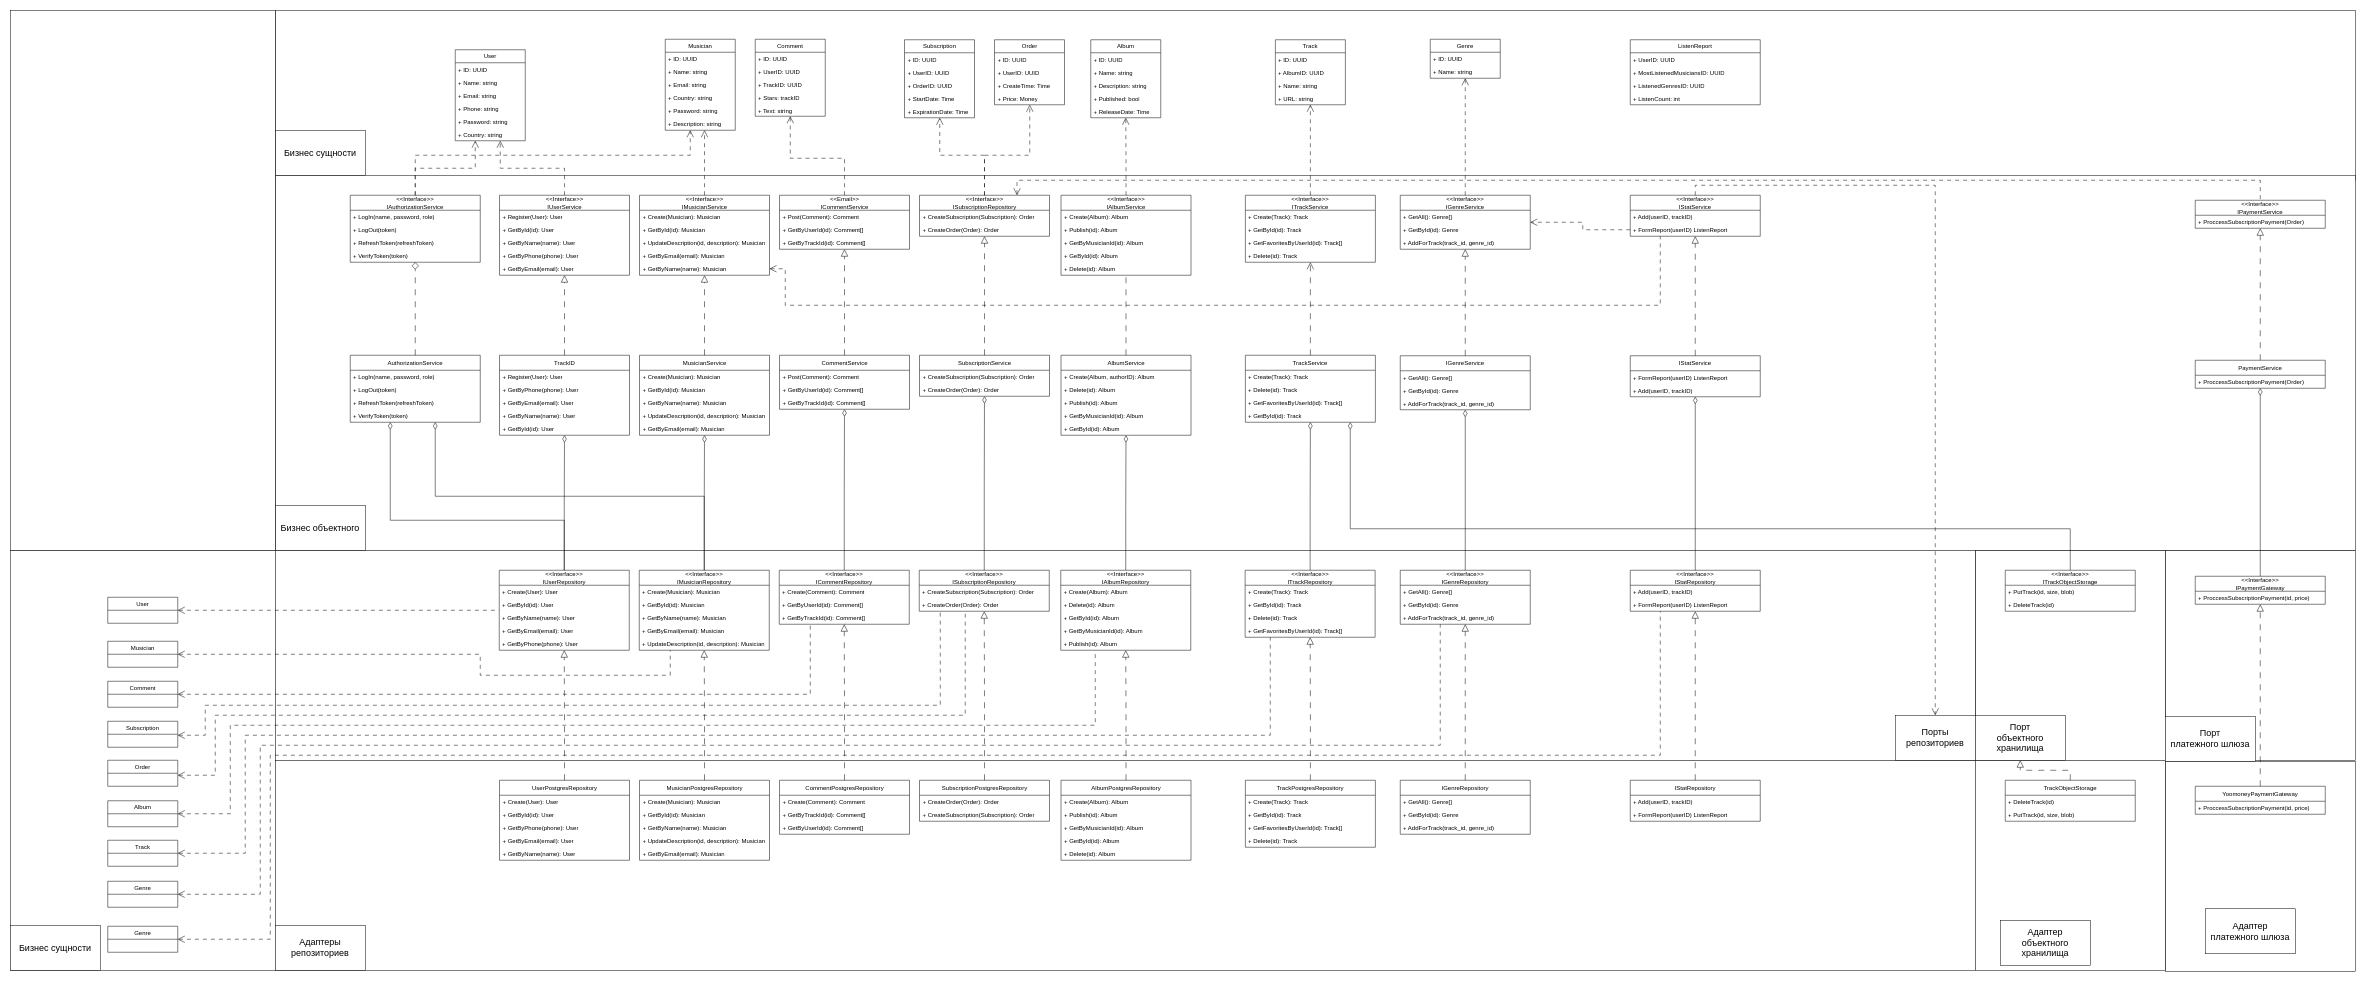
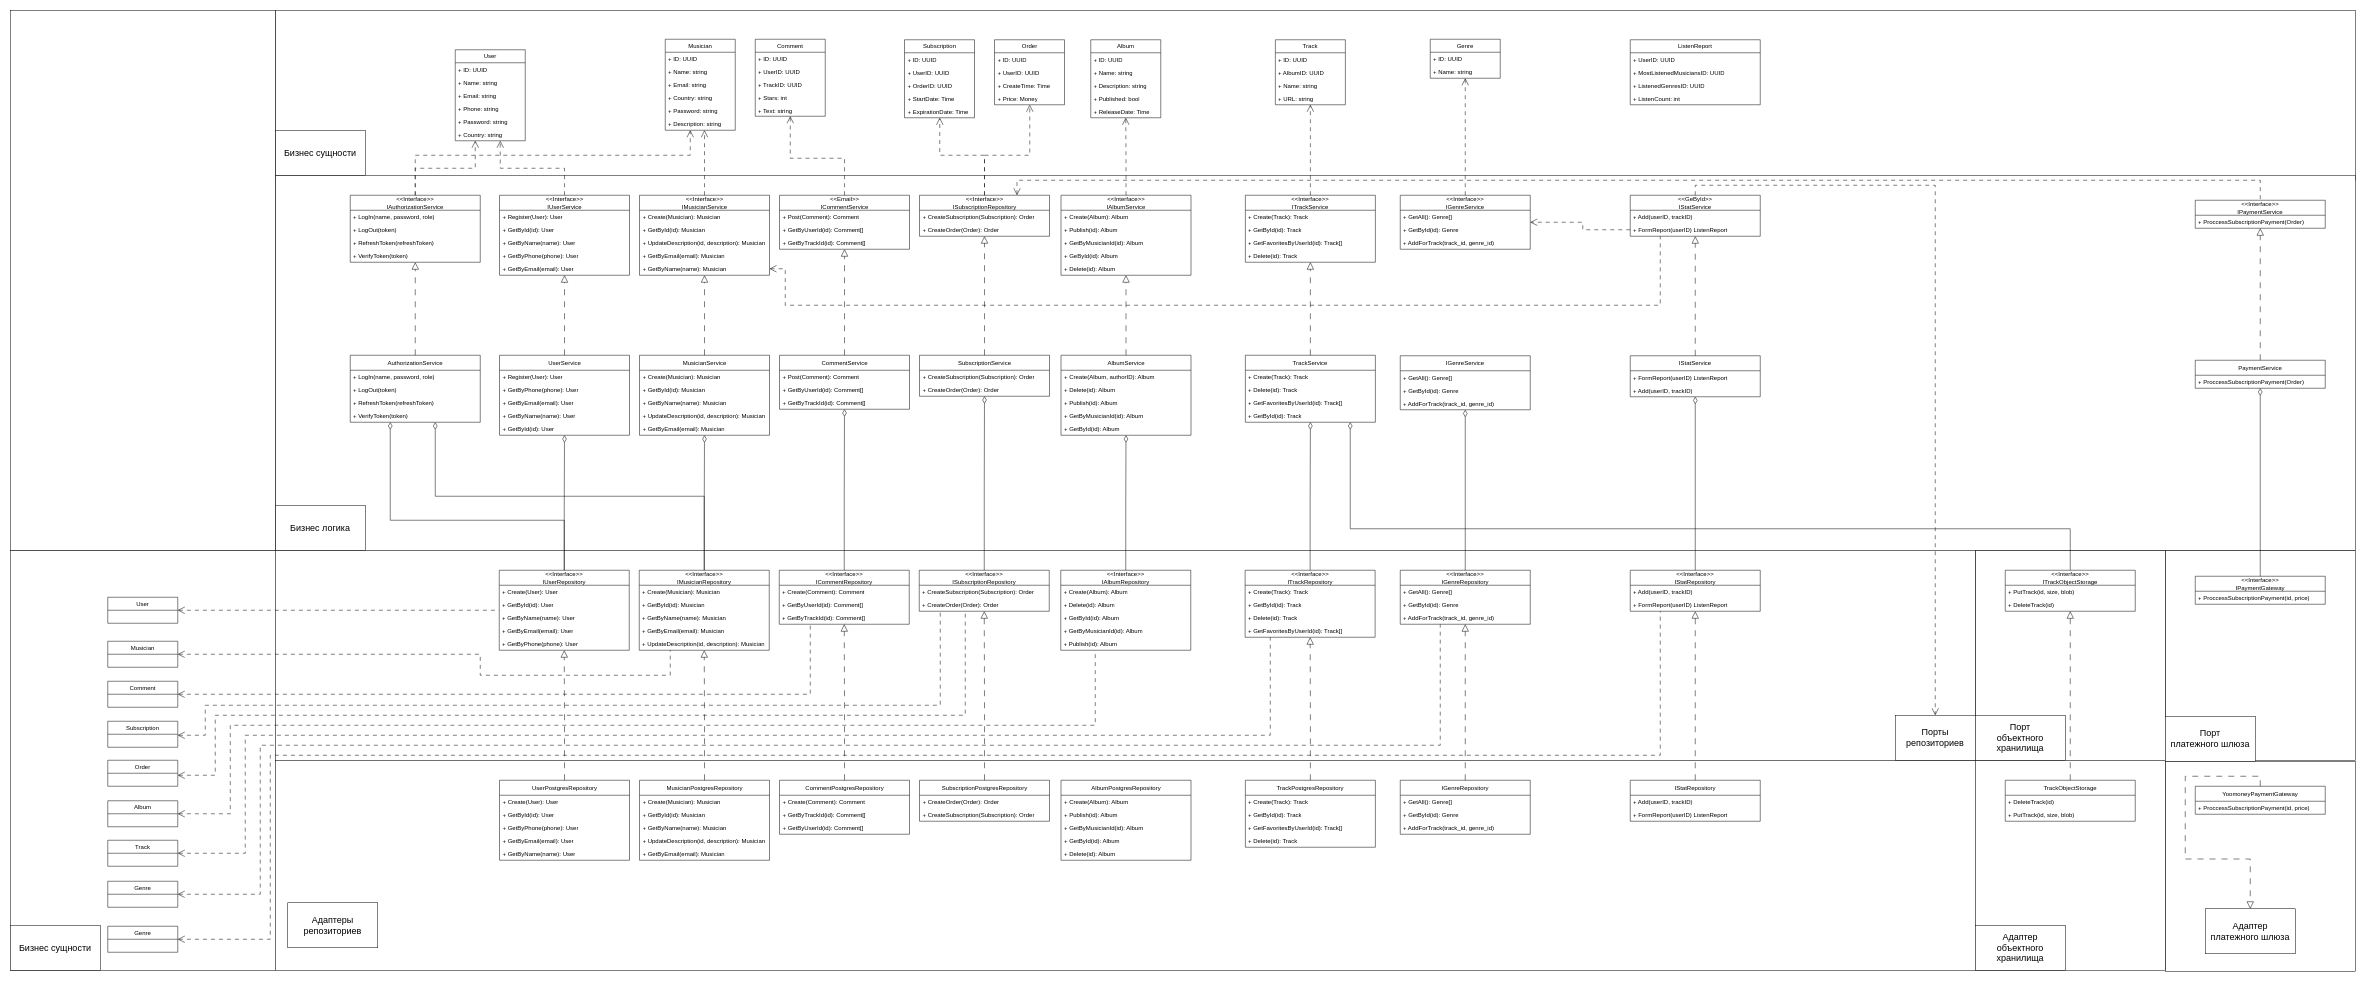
node "+ Stars: trackID": label "+ Stars: trackID" -> "+ Stars: int"
node "<<Interface>> IStatService": label "<<Interface>> IStatService" -> "<<GeById>> IStatService"
edge "TrackService" -> "<<Interface>> ITrackService": arrowhead open -> block
edge "AuthorizationService" -> "<<Interface>> IAuthorizationService": arrowhead diamond -> block
edge "<<Interface>> IAlbumService" -- "AlbumService": arrowhead none -> block
edge "IGenreService" -> "<<Interface>> IGenreService": removed
node "TrackID": label "TrackID" -> "UserService"
node "Бизнес объектного": label "Бизнес объектного" -> "Бизнес логика"
edge "AlbumPostgresRepository" -> "<<Interface>> IAlbumRepository": removed
edge "YoomoneyPaymentGateway" -> "<<Interface>> IPaymentGateway": now "YoomoneyPaymentGateway" -> "Адаптер платежного шлюза"
edge "TrackObjectStorage" -> "Порт объектного хранилища": now "TrackObjectStorage" -> "<<Interface>> ITrackObjectStorage"
node "Адаптер объектного хранилища": moved (2045, 943) -> (2020, 948)
node "Адаптеры репозиториев": moved (320, 948) -> (333, 925)
